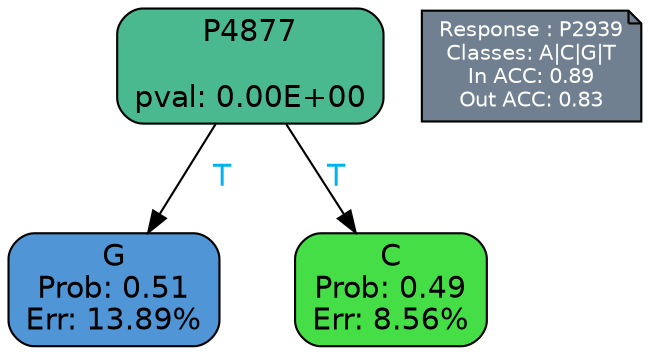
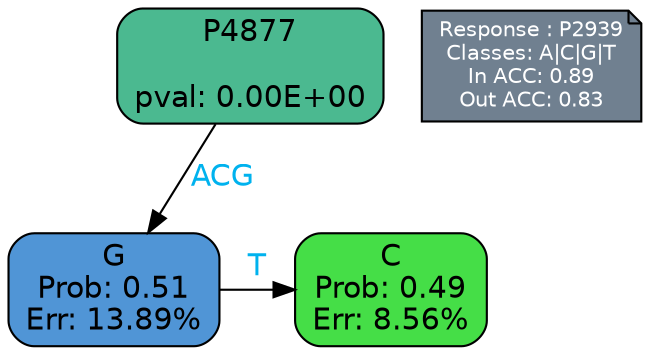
edge "P4877 pval: 0.00E+00" -> "C Prob: 0.49 Err: 8.56%": now "G Prob: 0.51 Err: 13.89%" -> "C Prob: 0.49 Err: 8.56%"
edge "P4877 pval: 0.00E+00" -> "G Prob: 0.51 Err: 13.89%": label "T" -> "ACG"
